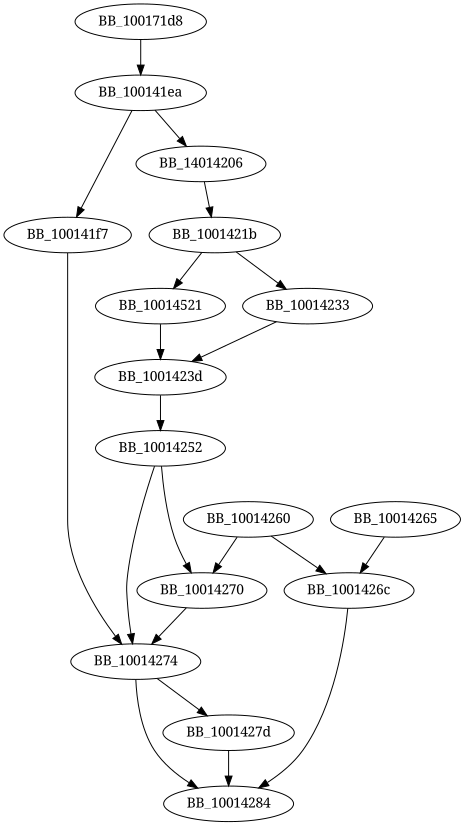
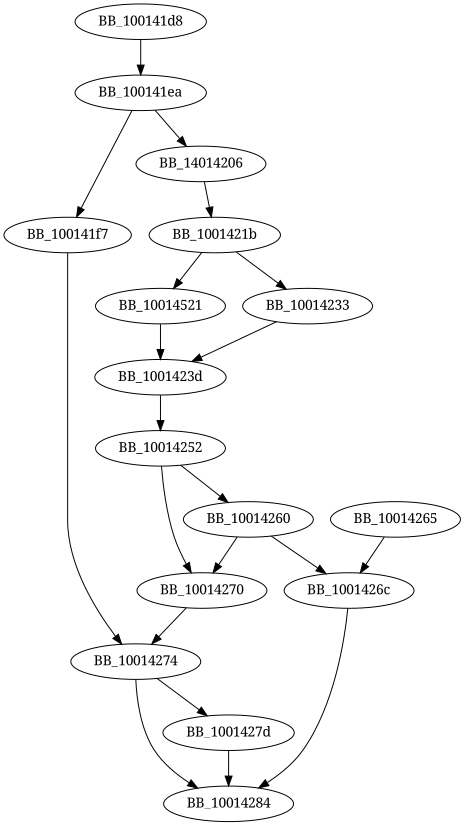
node "BB_100171d8": label "BB_100171d8" -> "BB_100141d8"
edge "BB_10014252" -> "BB_10014274": now "BB_10014252" -> "BB_10014260"
